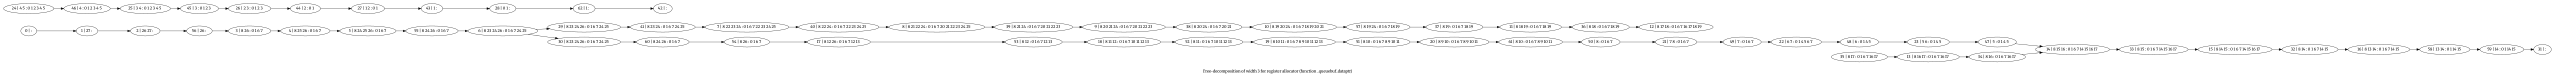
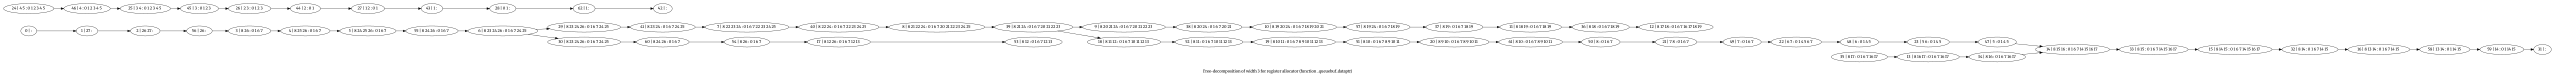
edge "53 | 8 12 : 0 1 6 7 12 13" -> "18 | 8 11 12 : 0 1 6 7 10 11 12 13": now "39 | 8 21 24 : 0 1 6 7 20 21 22 23" -> "18 | 8 11 12 : 0 1 6 7 10 11 12 13"
